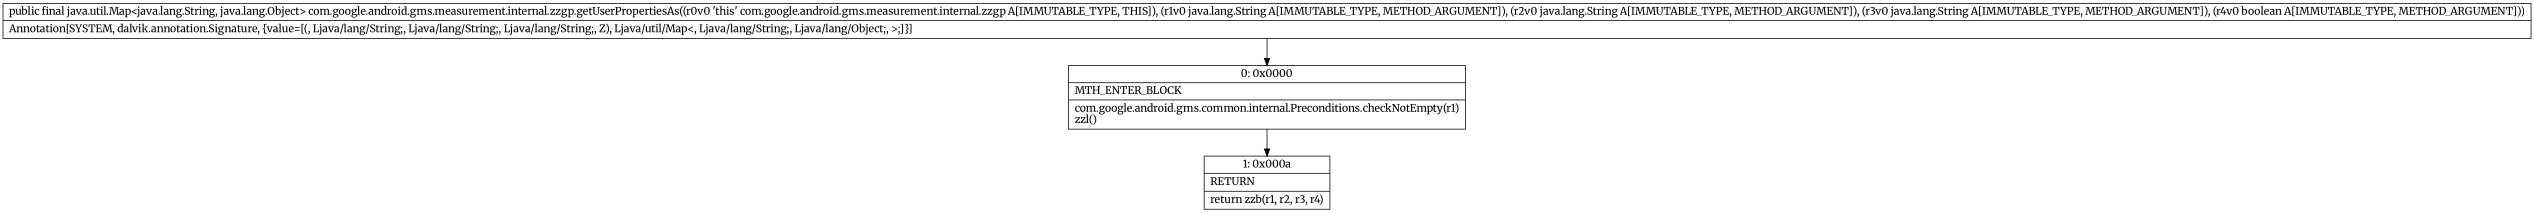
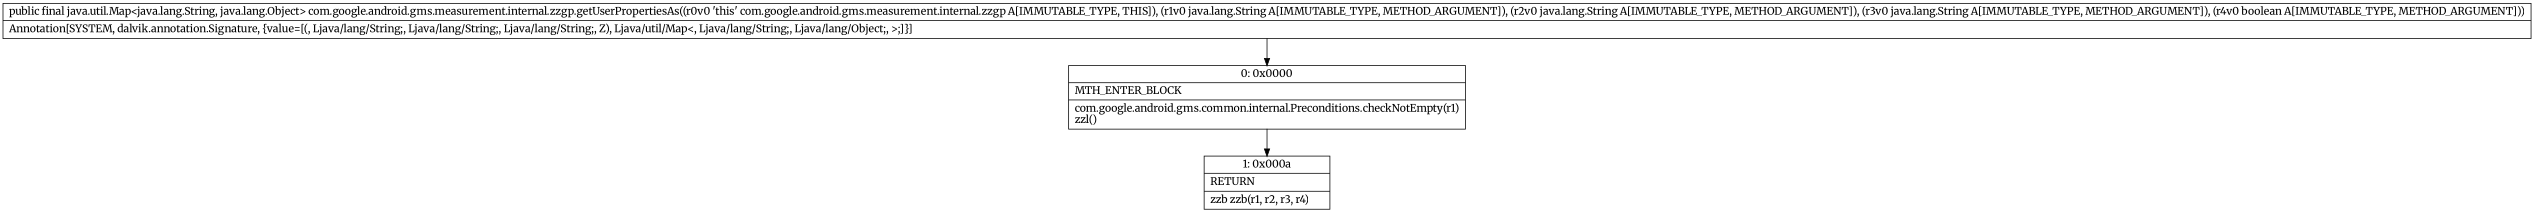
node "1: 0x000a": text "return zzb(r1, r2, r3, r4)" -> "zzb zzb(r1, r2, r3, r4)"
